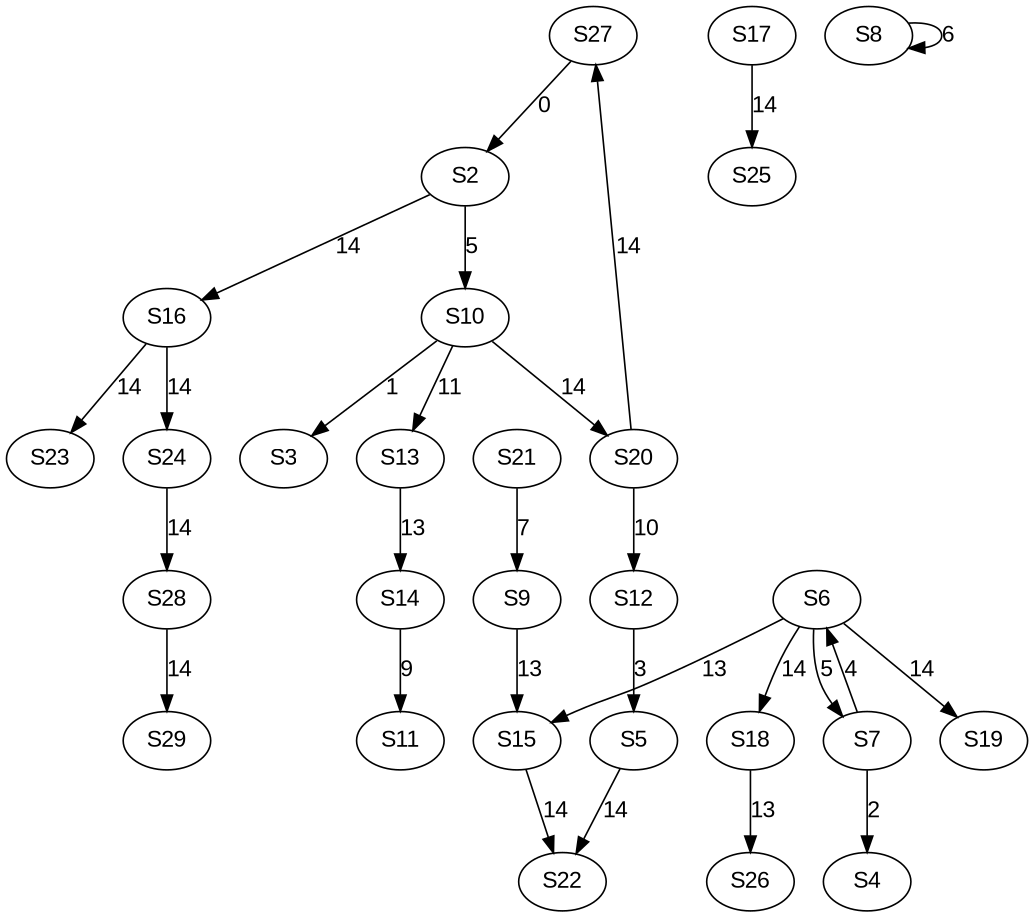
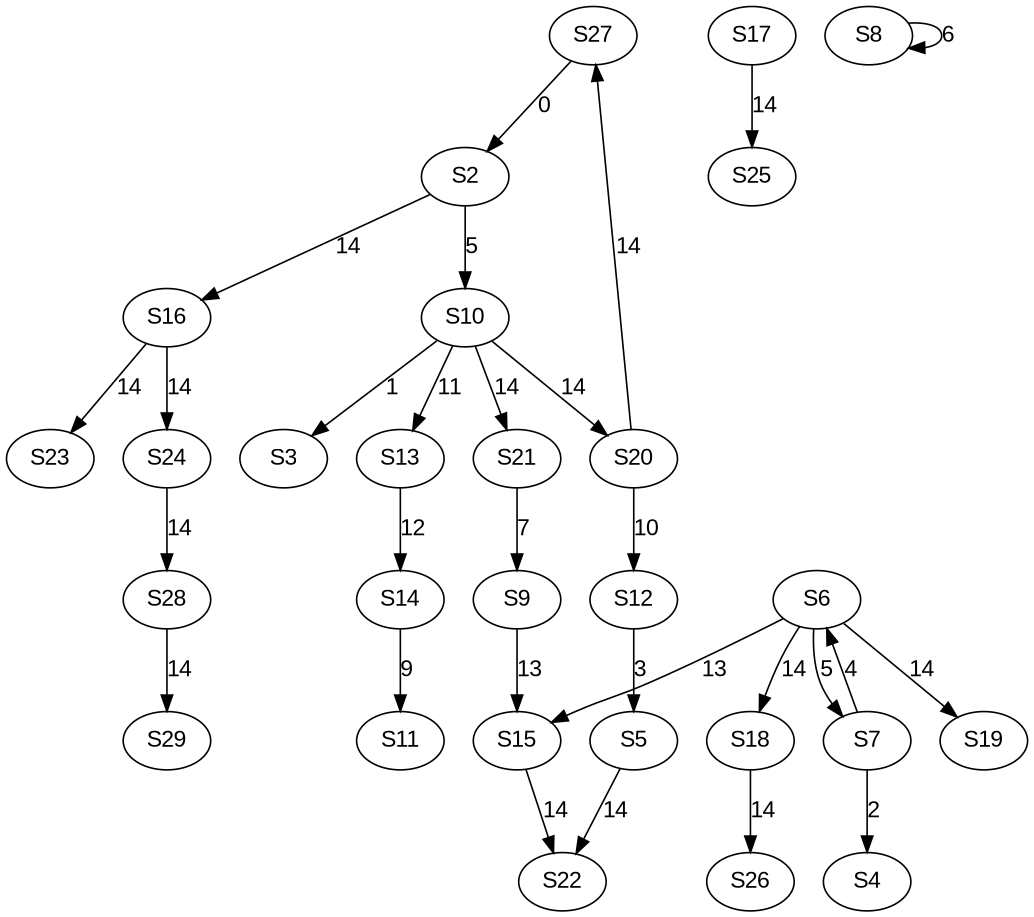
edge "S10" -> "S21": added, label "14"
edge "S13" -> "S14": label "13" -> "12"
edge "S18" -> "S26": label "13" -> "14"
